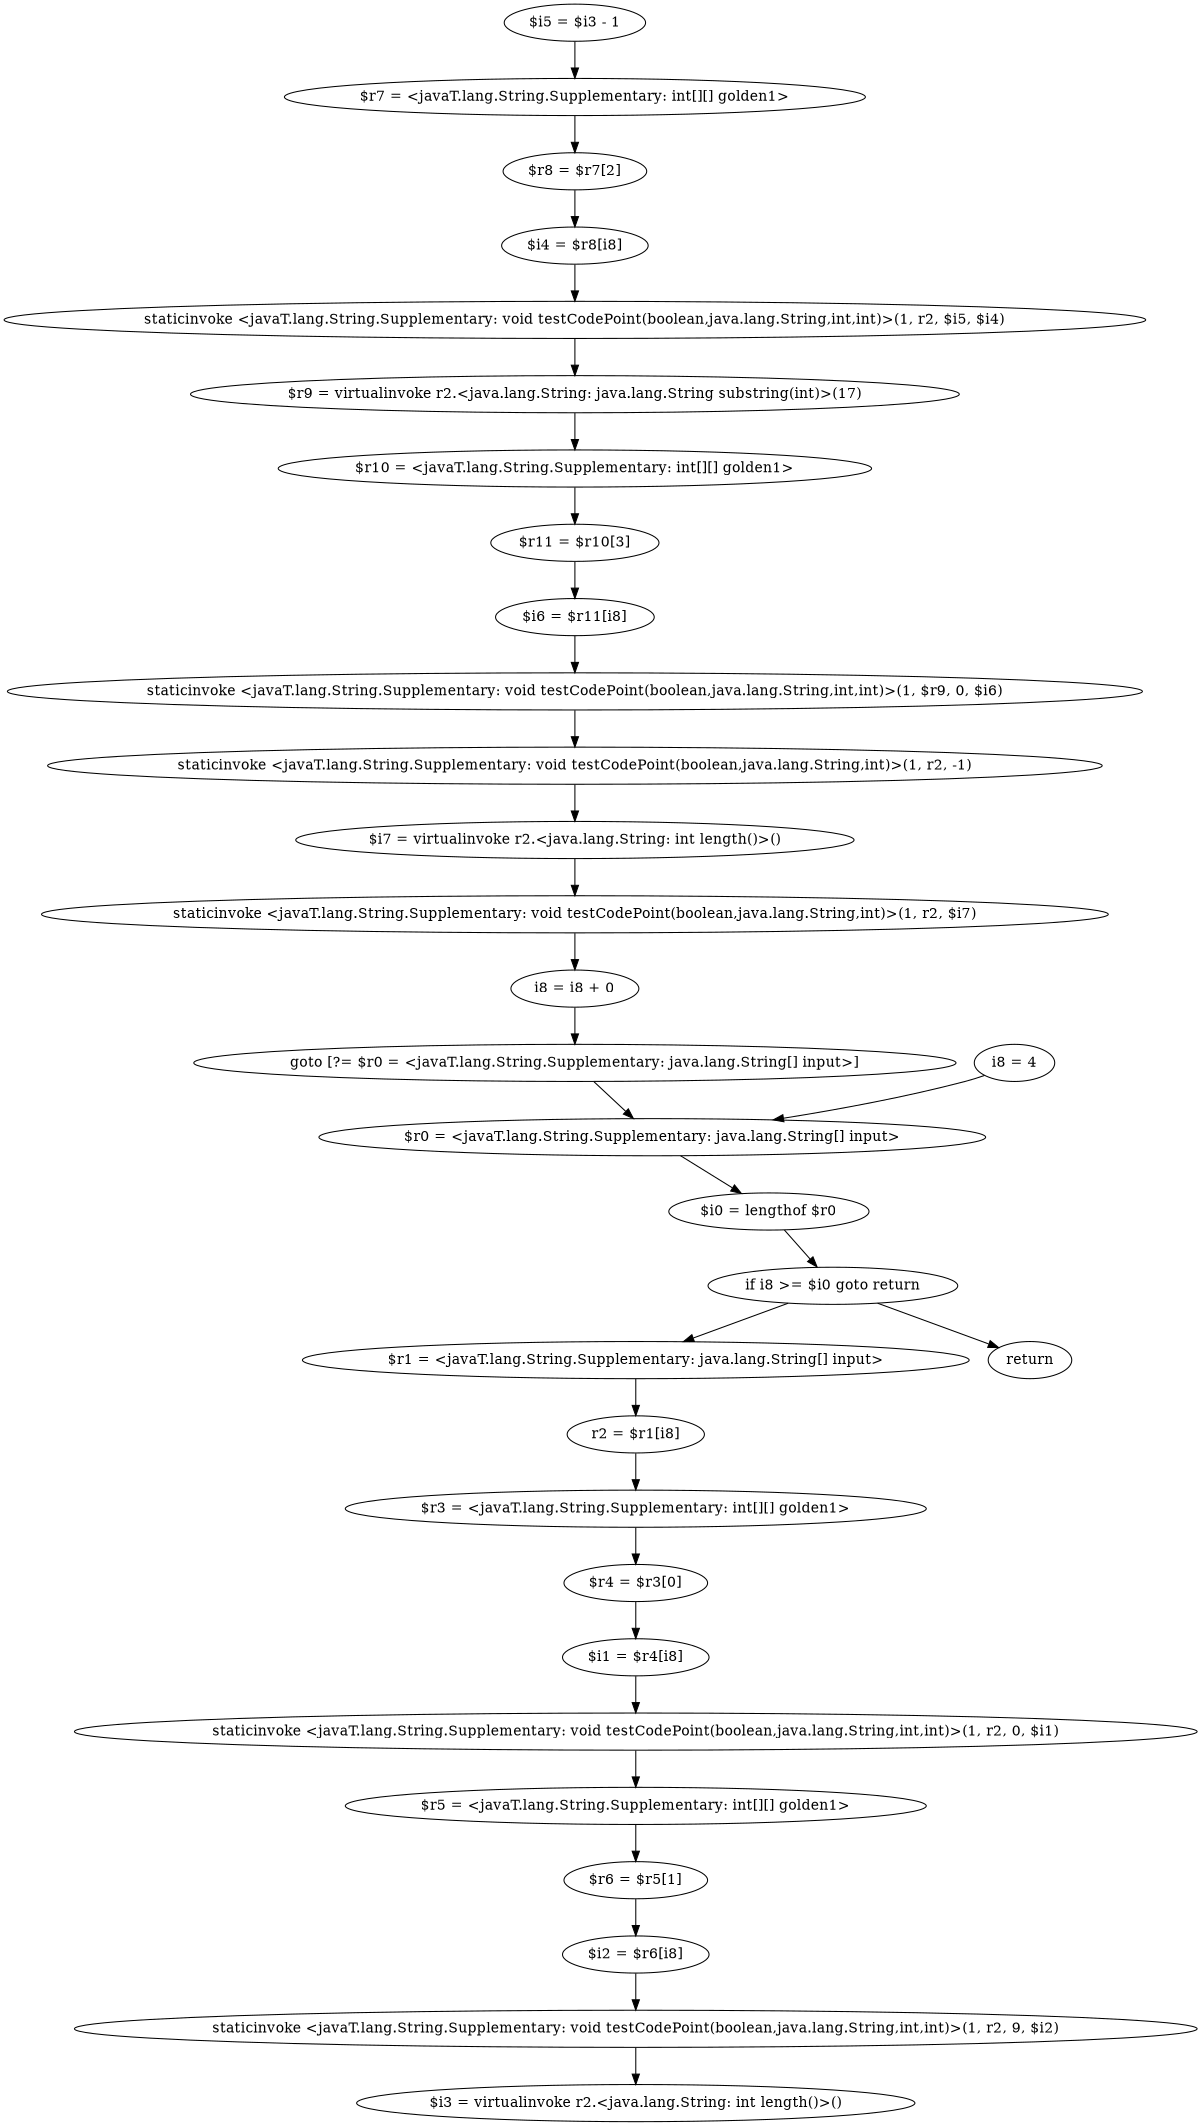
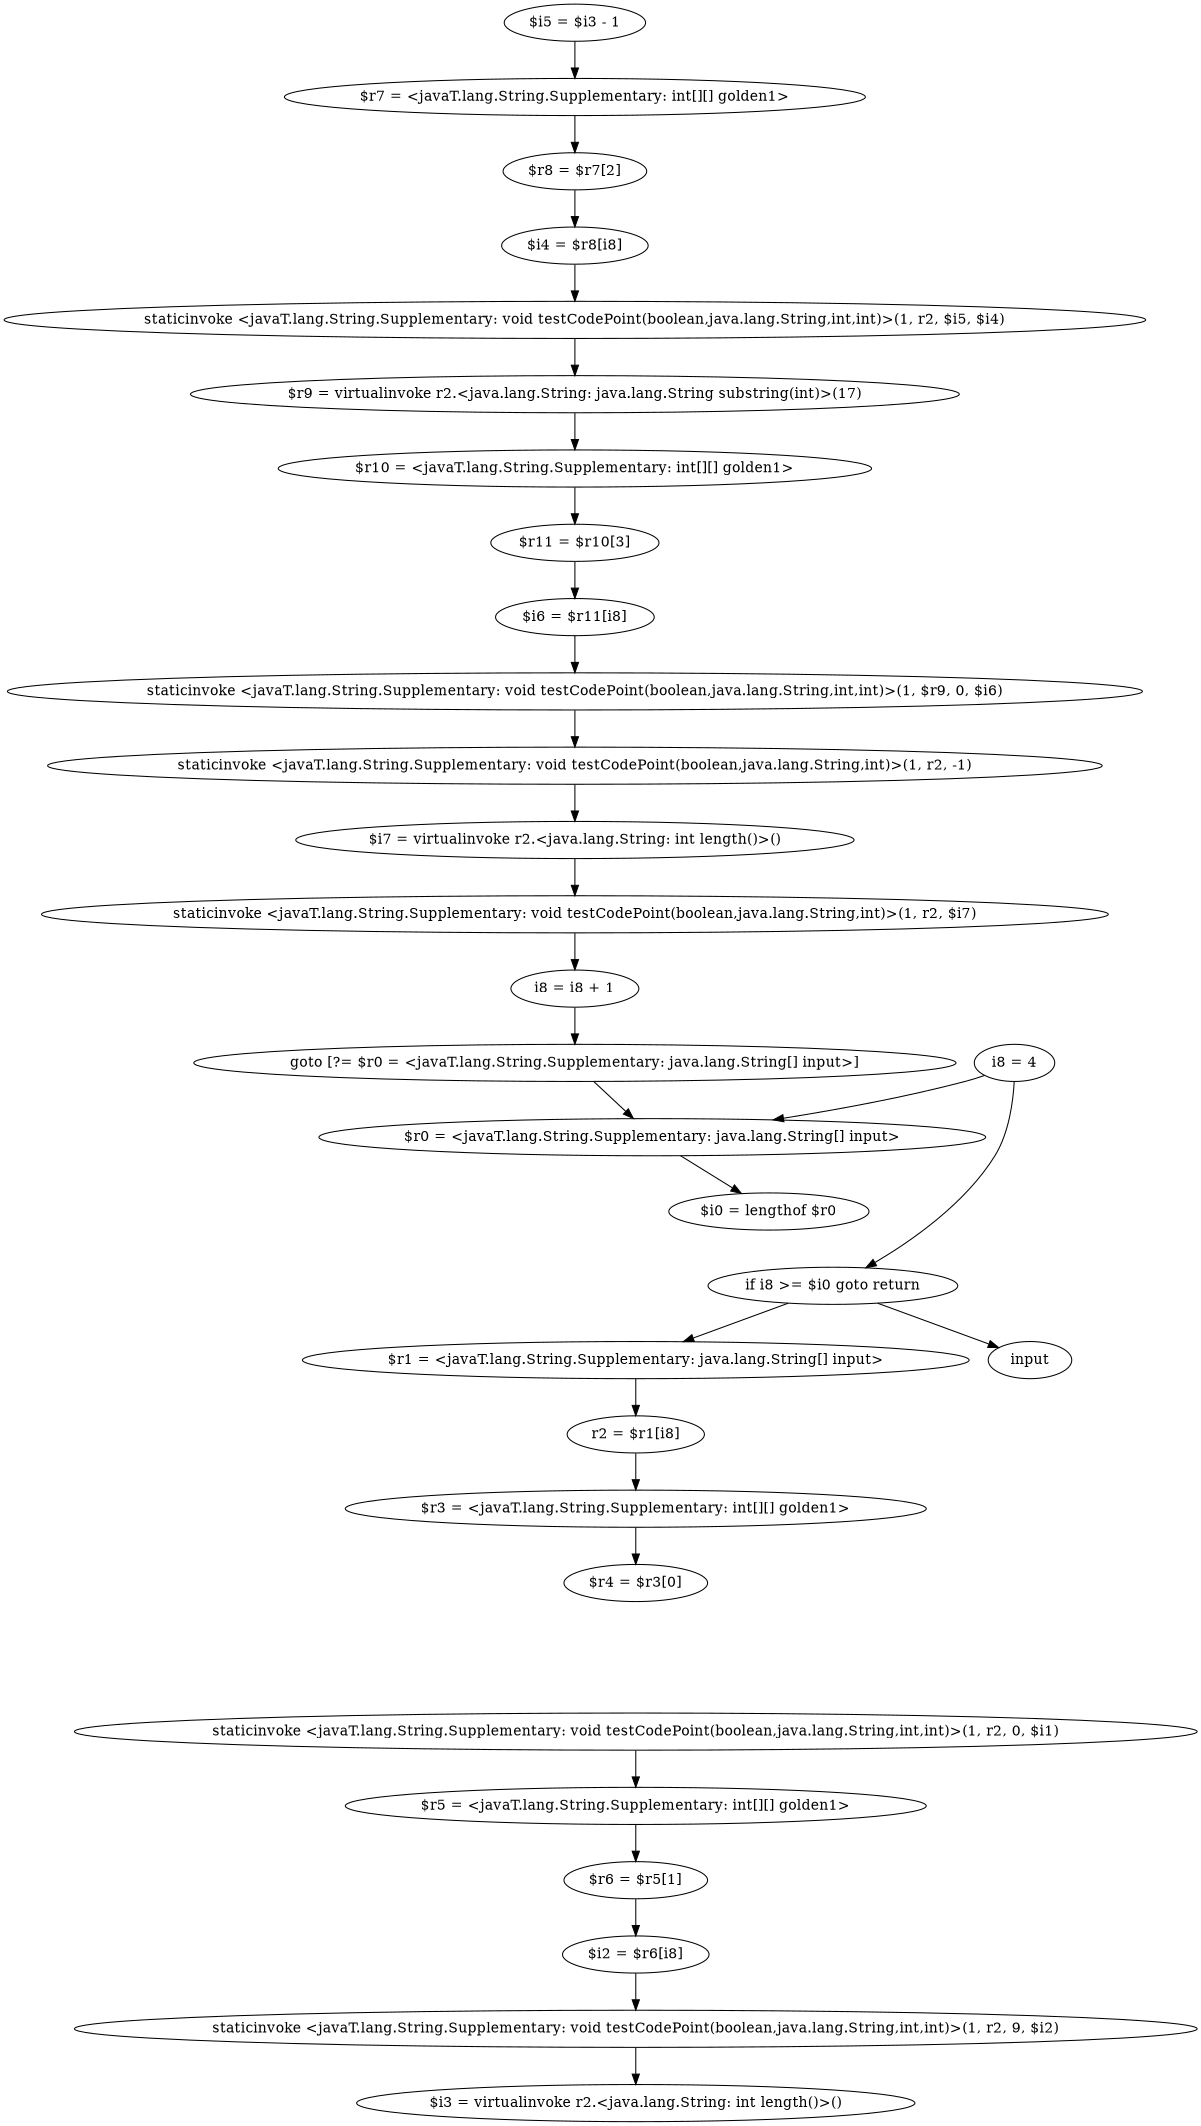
node "i8 = i8 + 0": label "i8 = i8 + 0" -> "i8 = i8 + 1"
edge "$i0 = lengthof $r0" -> "if i8 >= $i0 goto return": now "i8 = 4" -> "if i8 >= $i0 goto return"
node "return": label "return" -> "input"
node "$i1 = $r4[i8]": removed
